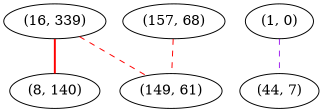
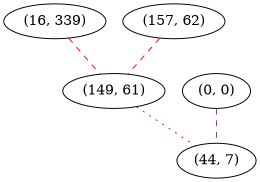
node "(157, 68)": label "(157, 68)" -> "(157, 62)"
node "(1, 0)": label "(1, 0)" -> "(0, 0)"
node "(8, 140)": removed
edge "(149, 61)" -- "(44, 7)": added
